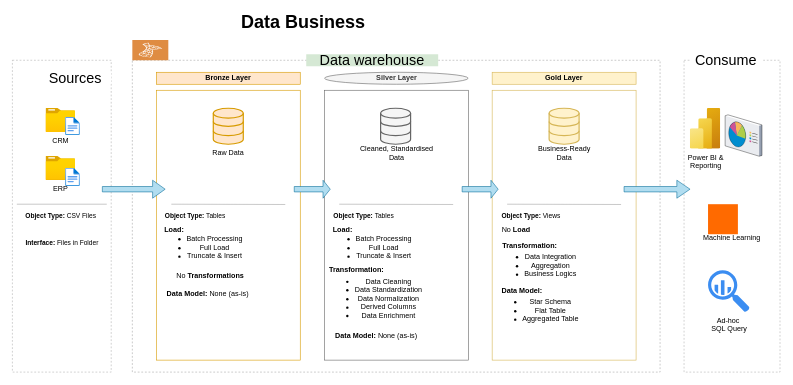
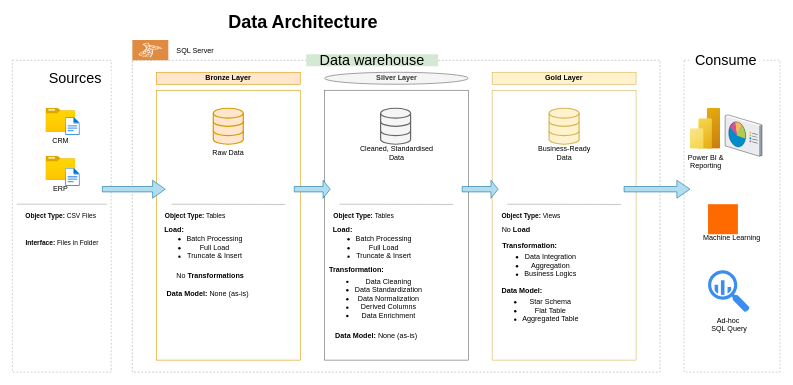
node "Data Business": label "Data Business" -> "Data Architecture"
node "SQL Server": added
